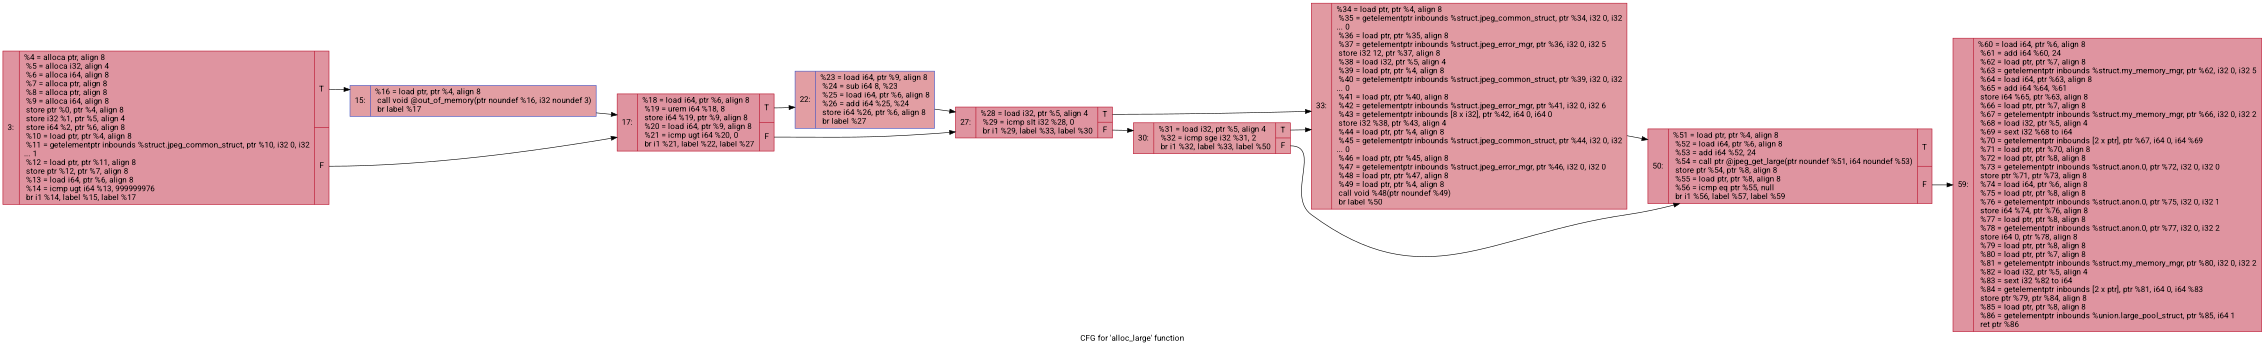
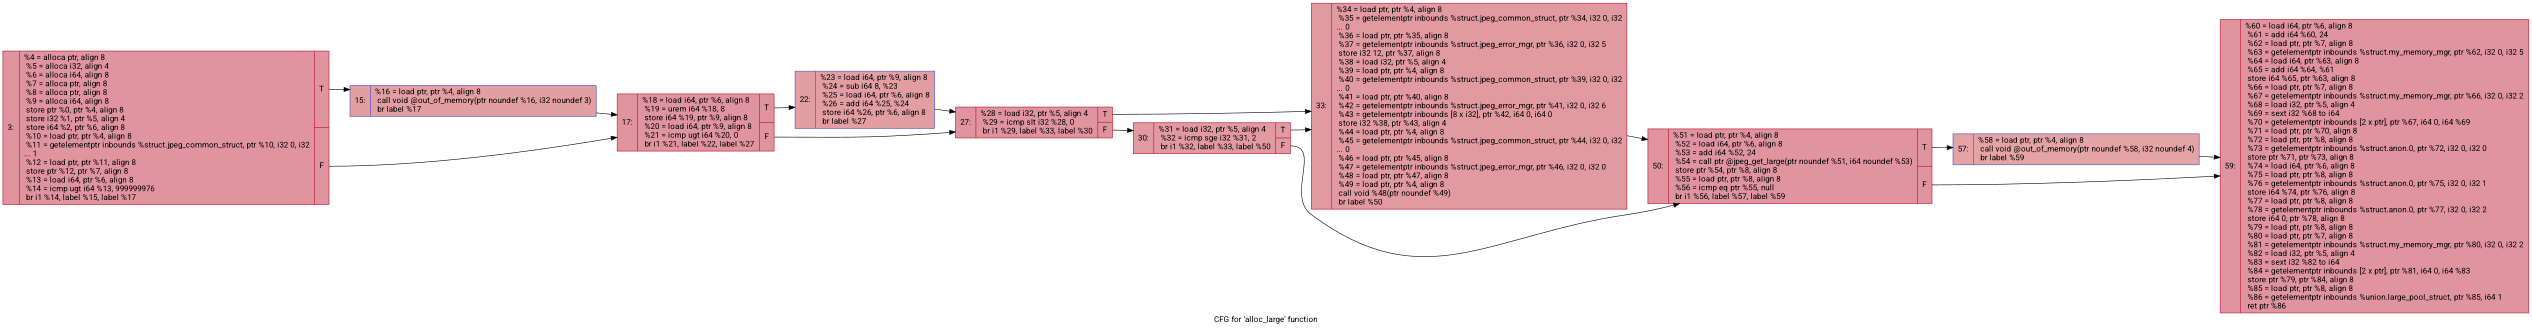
node "57:": added
